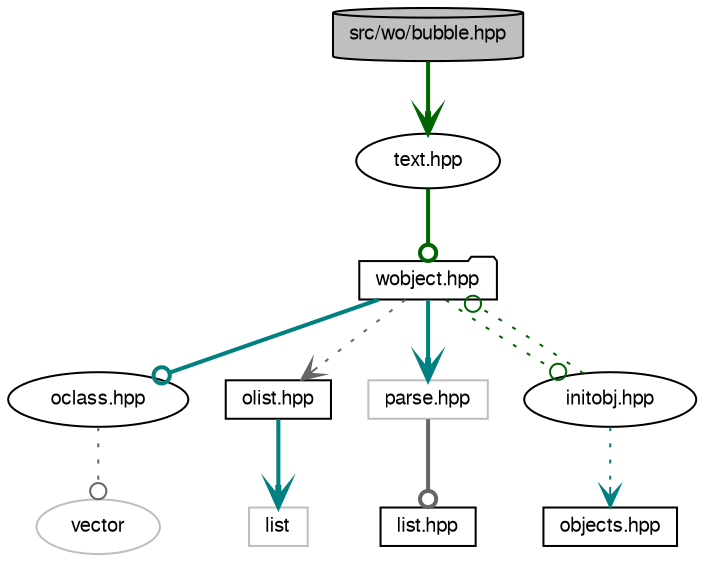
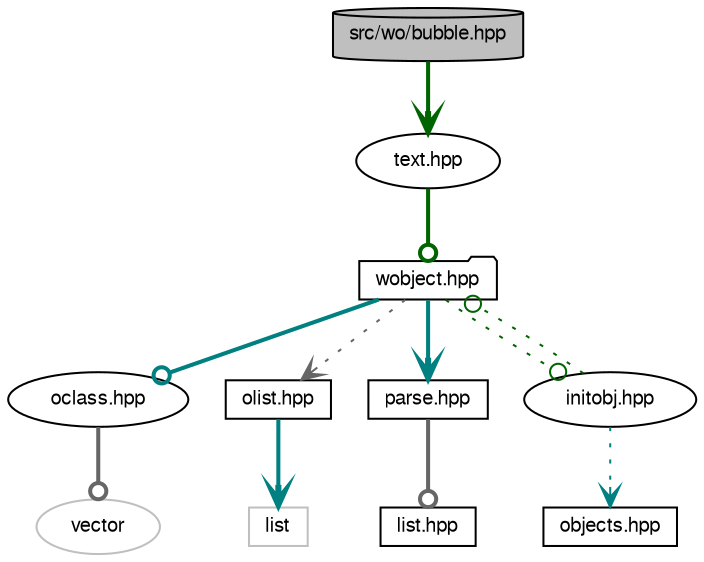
node "parse.hpp": color grey75 -> black
edge "oclass.hpp" -> "vector": style dotted -> bold
